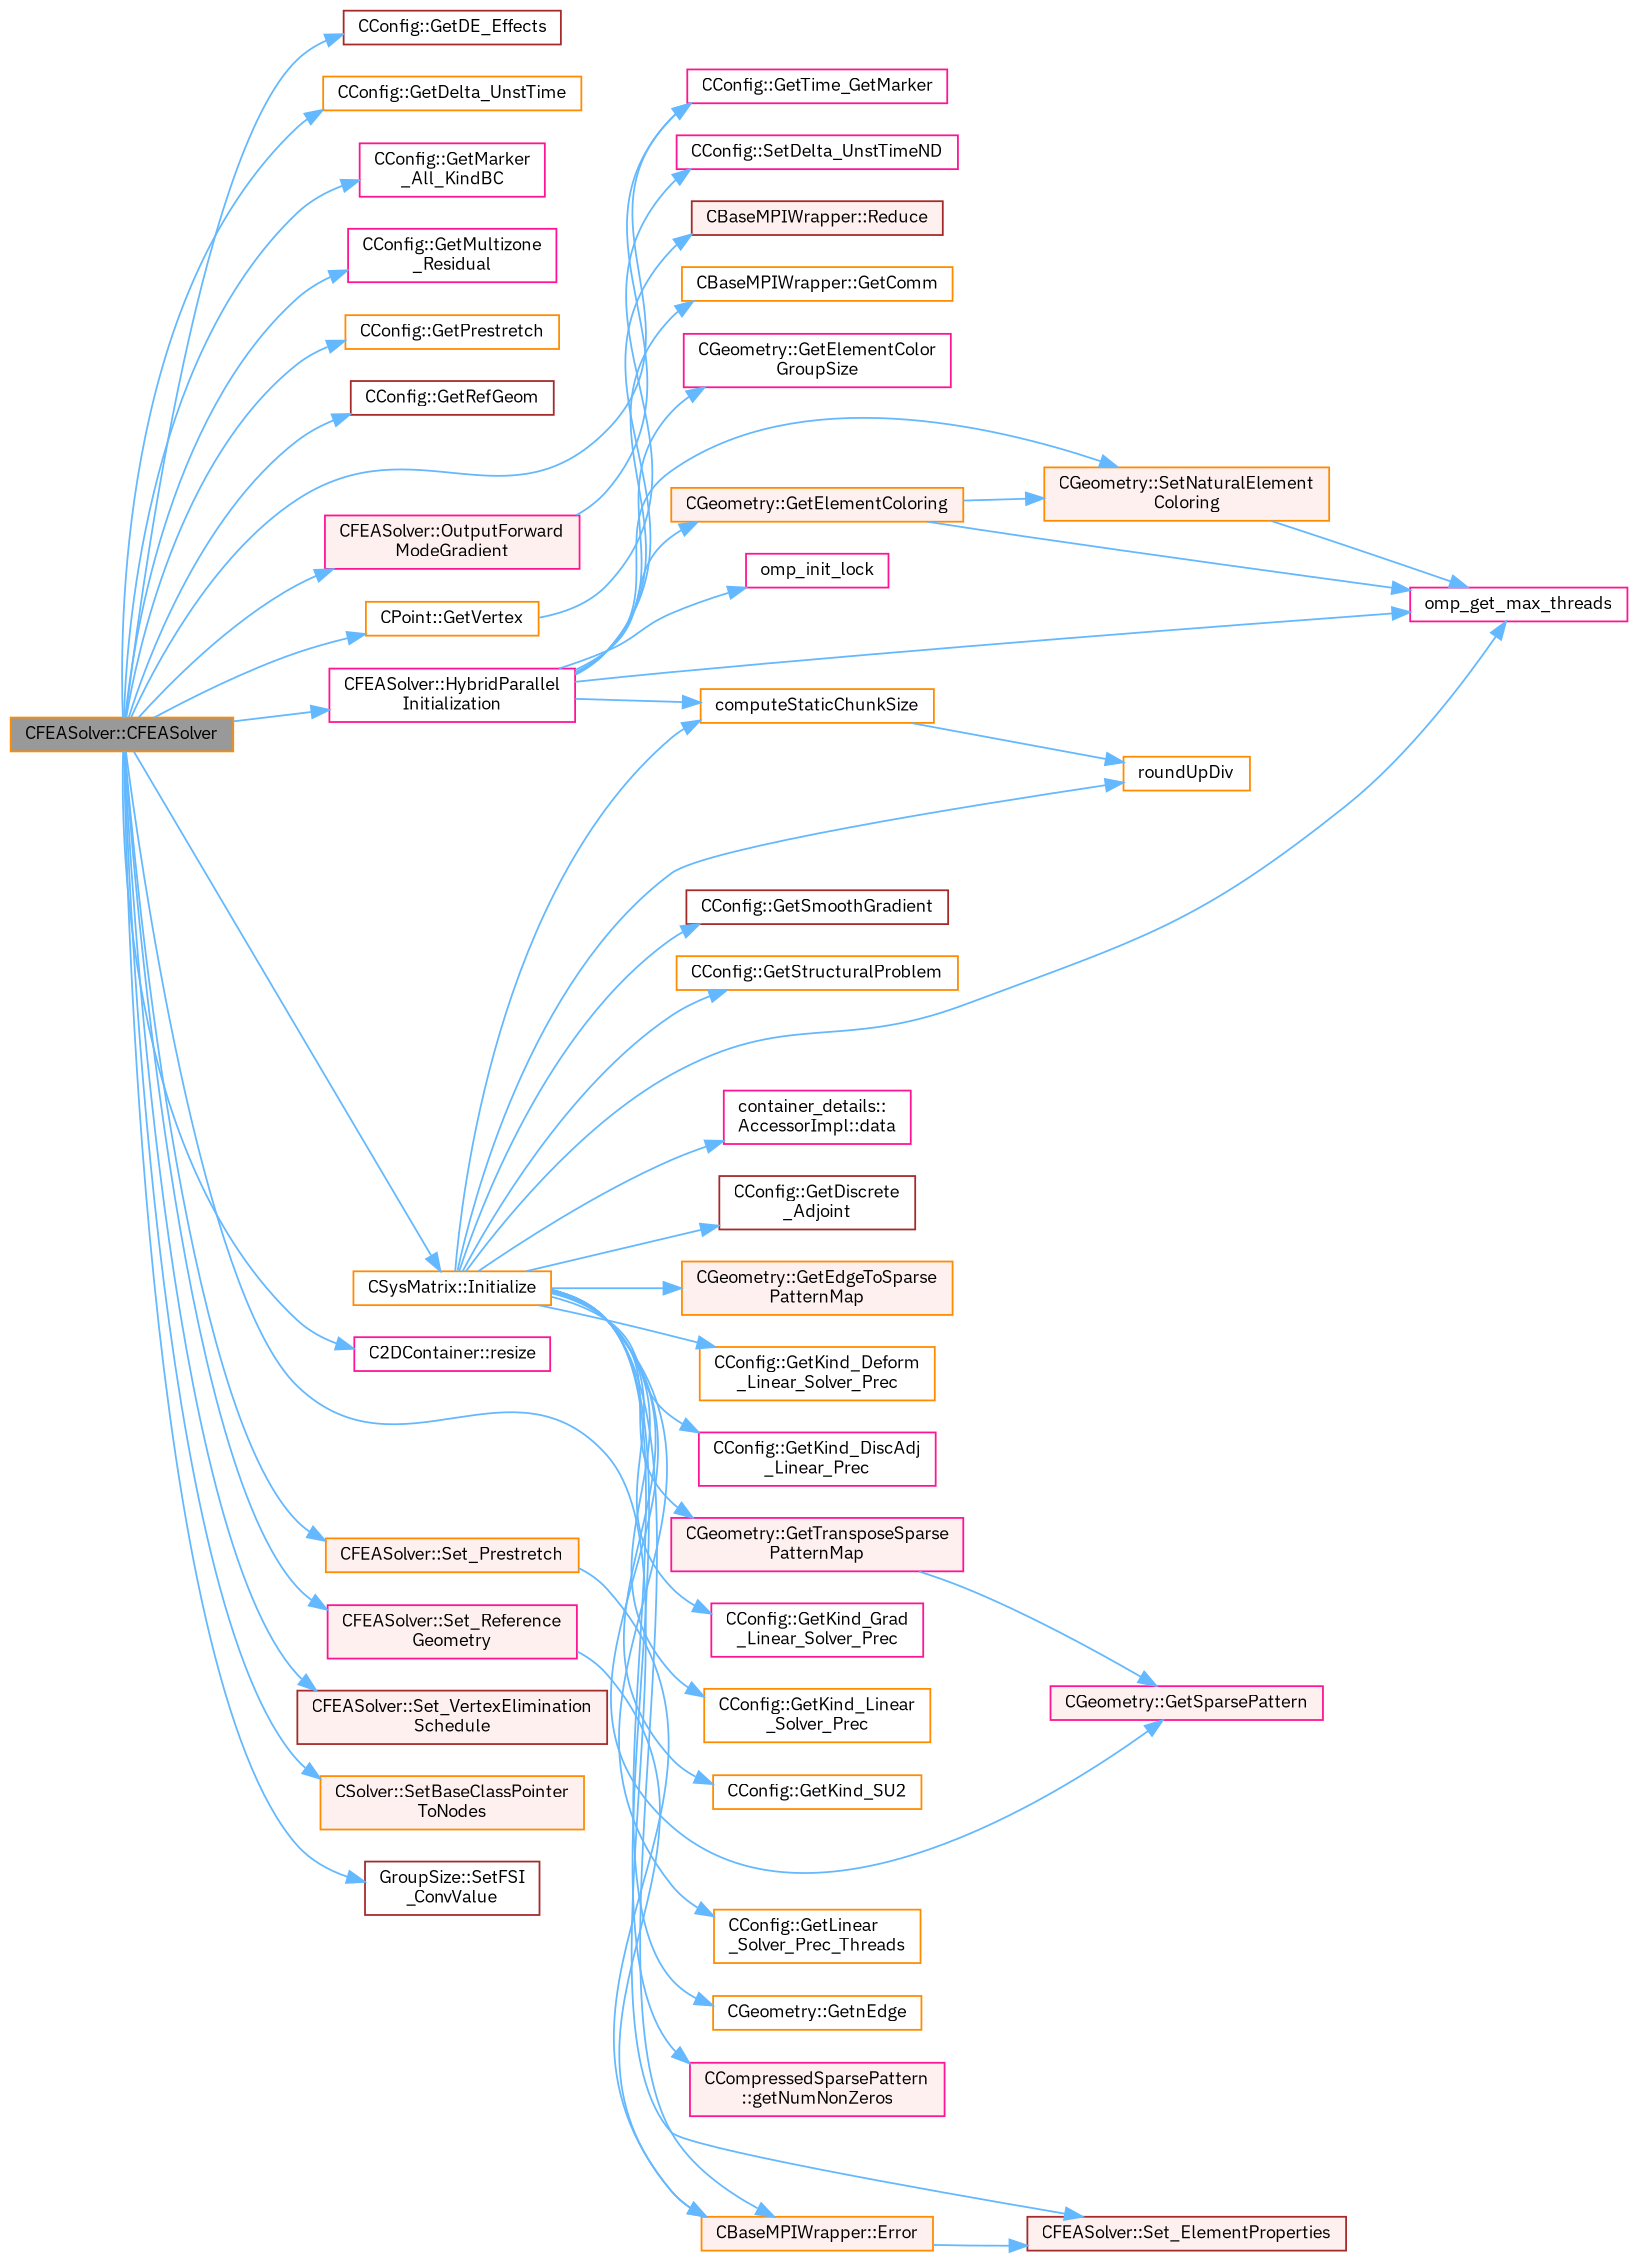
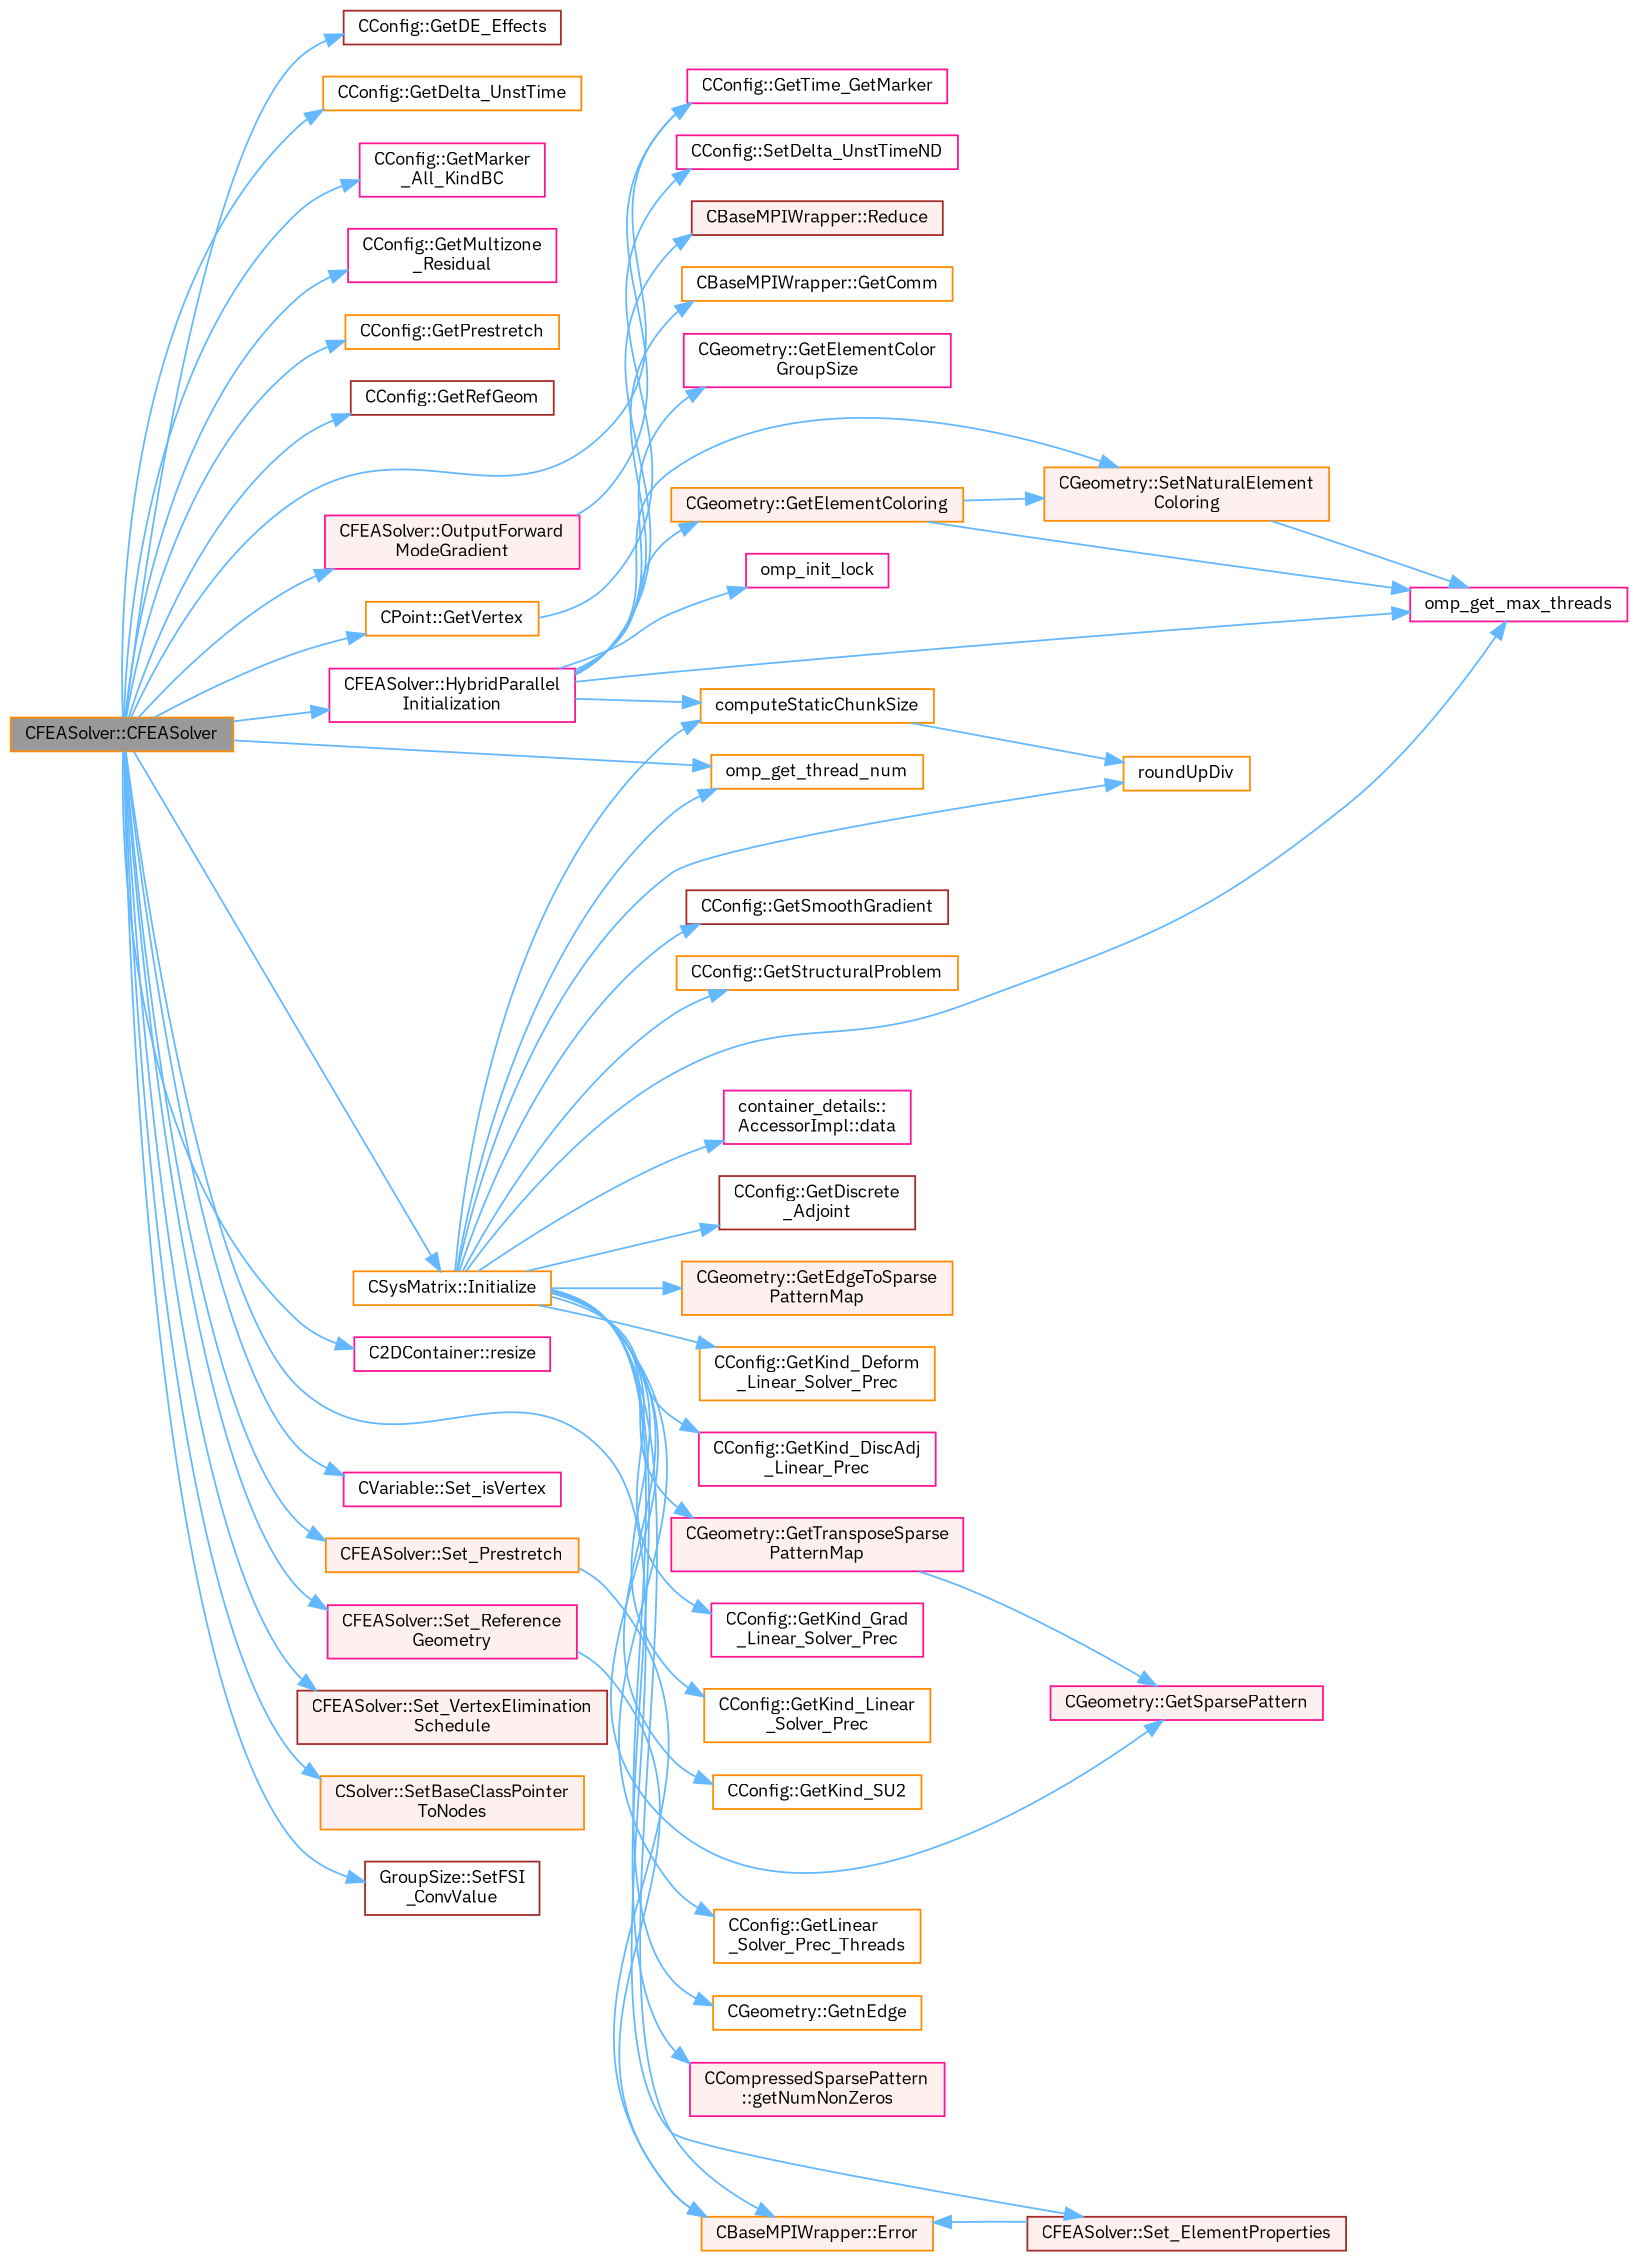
node "omp_get_thread_num": added
node "CVariable::Set_isVertex": added
edge "CBaseMPIWrapper::Error" -> "CFEASolver::Set_ElementProperties": reversed
